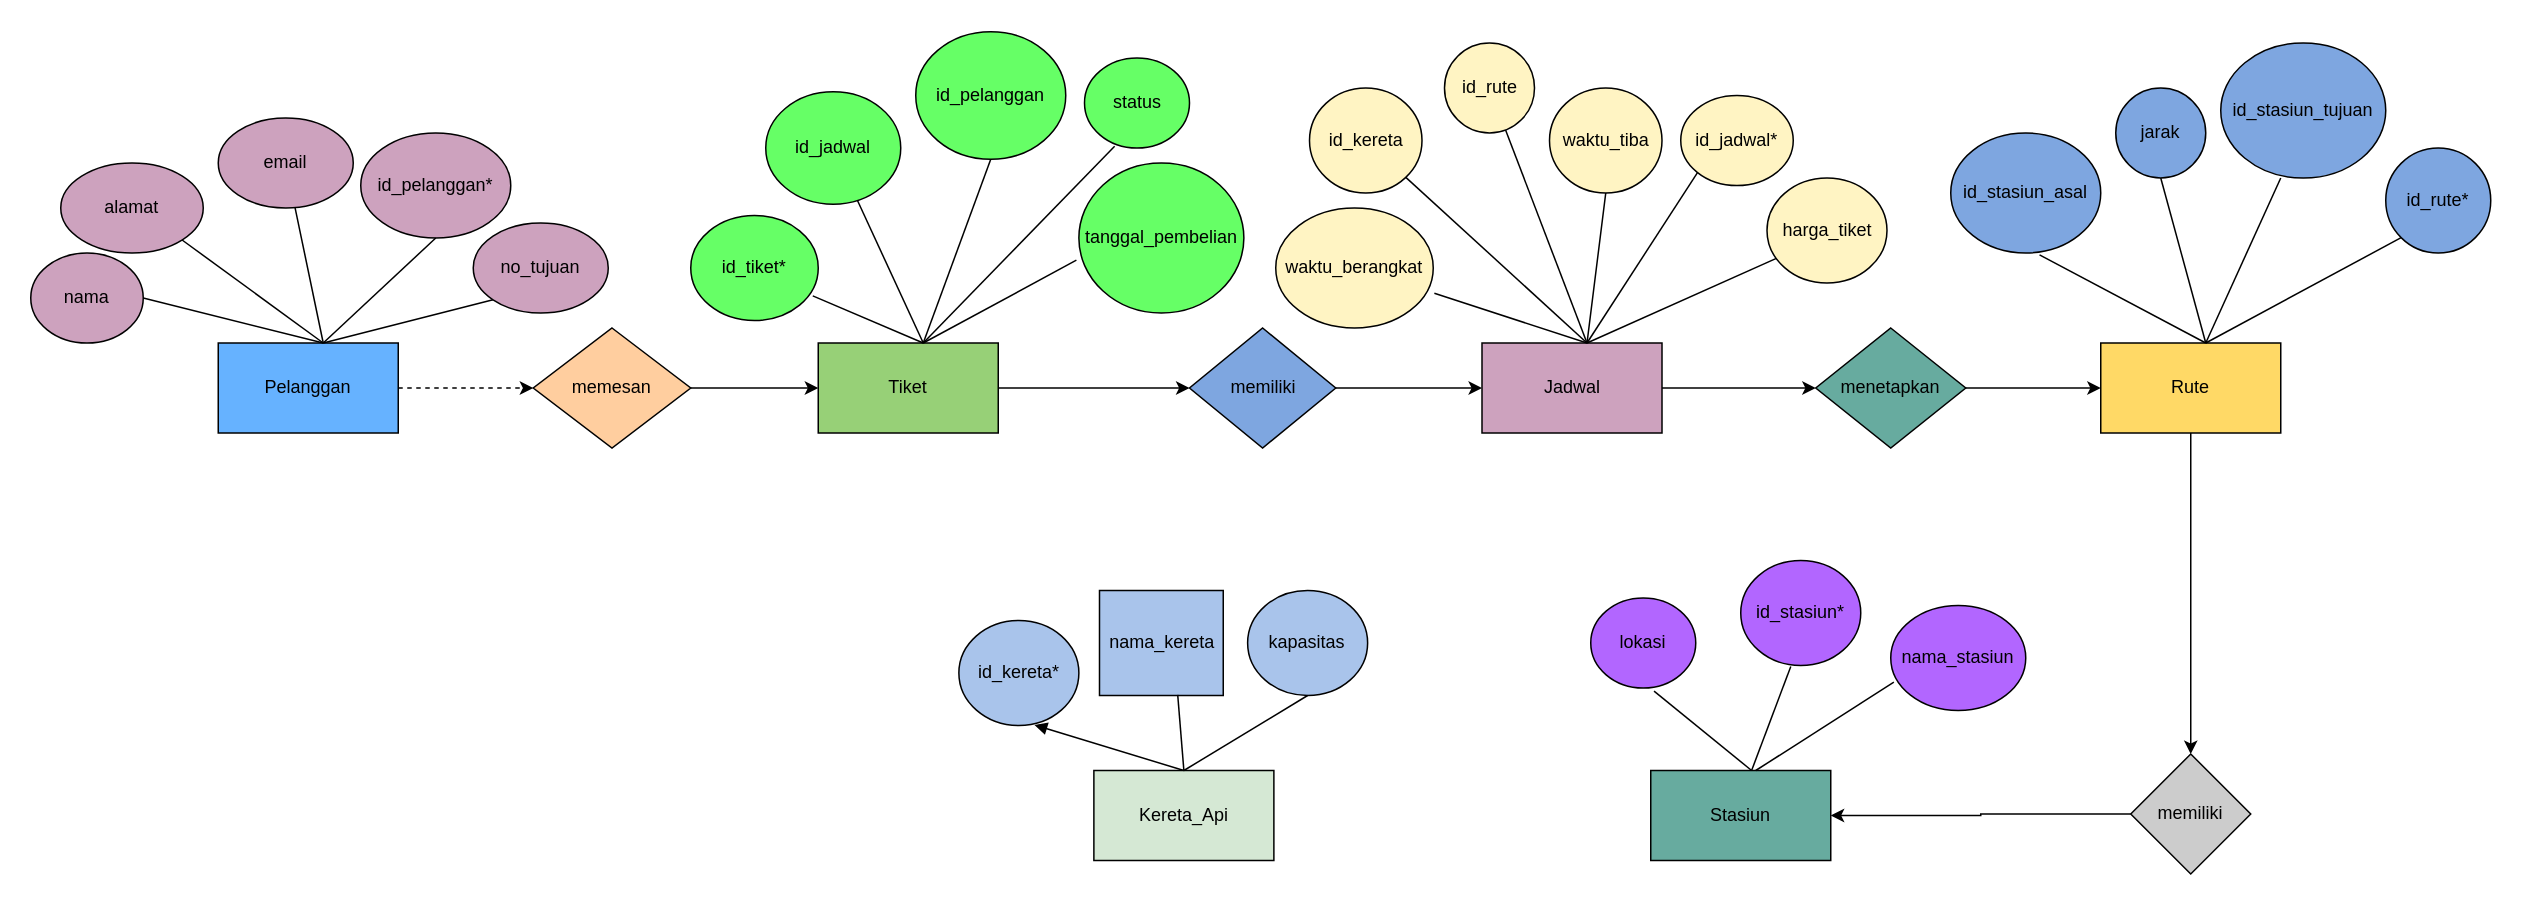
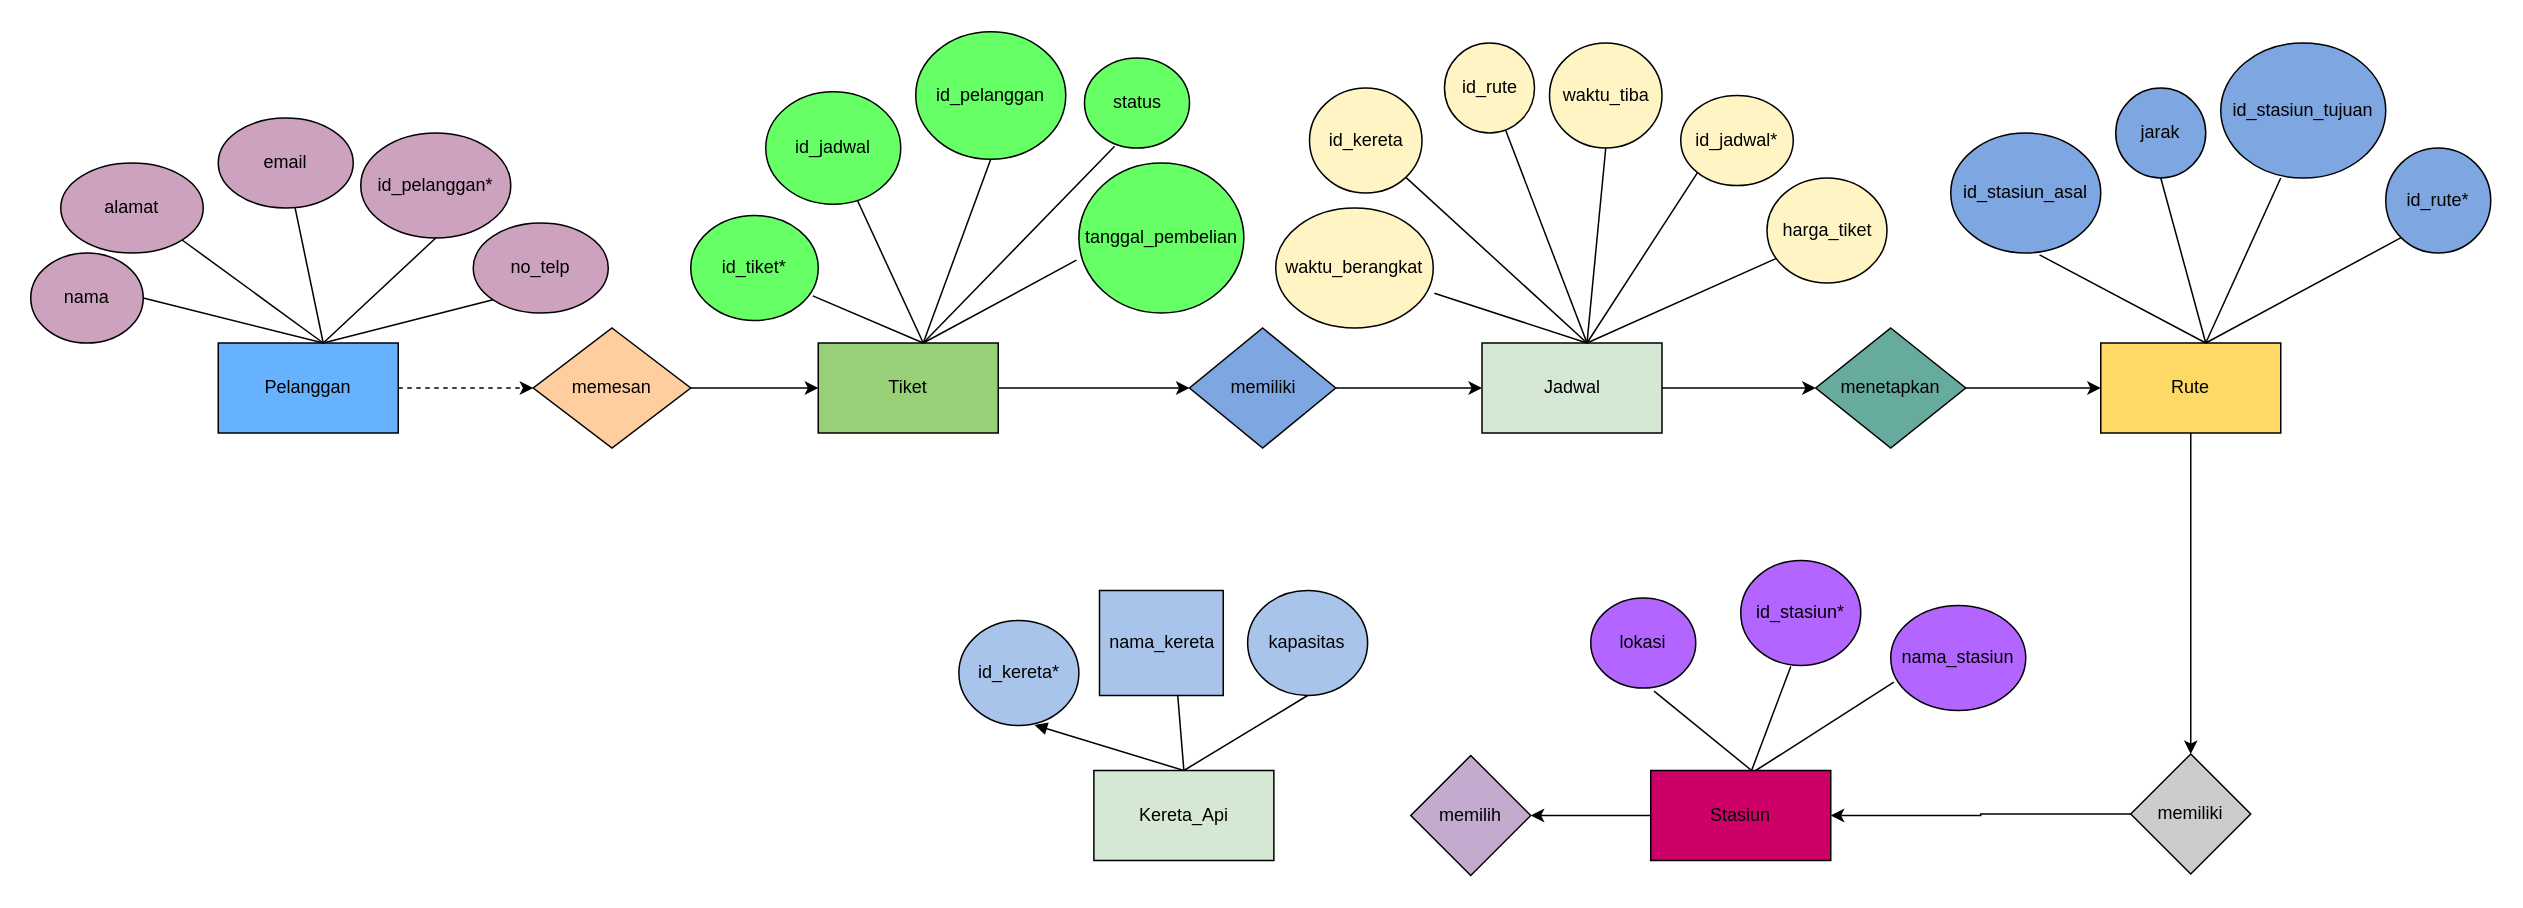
node "waktu_tiba": moved (1606, 140) -> (1606, 95)
node "no_tujuan": label "no_tujuan" -> "no_telp"
node "Jadwal": fillcolor #cda2be -> #d5e8d4
node "memilih": added
edge "Stasiun" -> "memilih": added
node "Stasiun": fillcolor #67ab9f -> #cc0066
